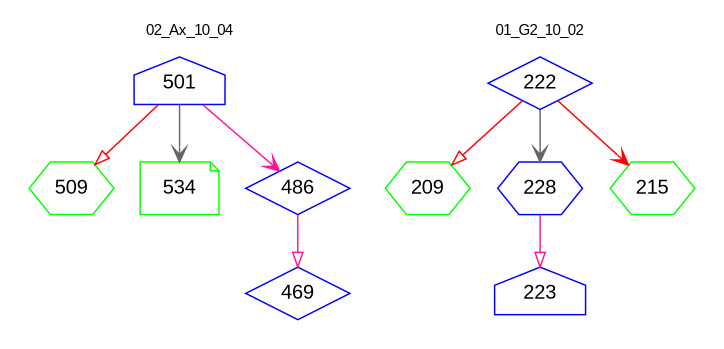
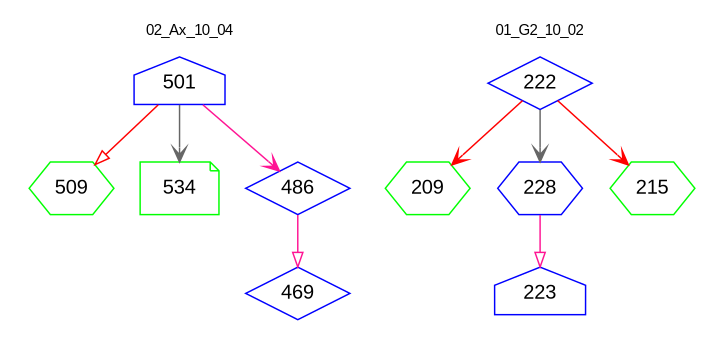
edge "222" -> "209": arrowhead onormal -> vee
